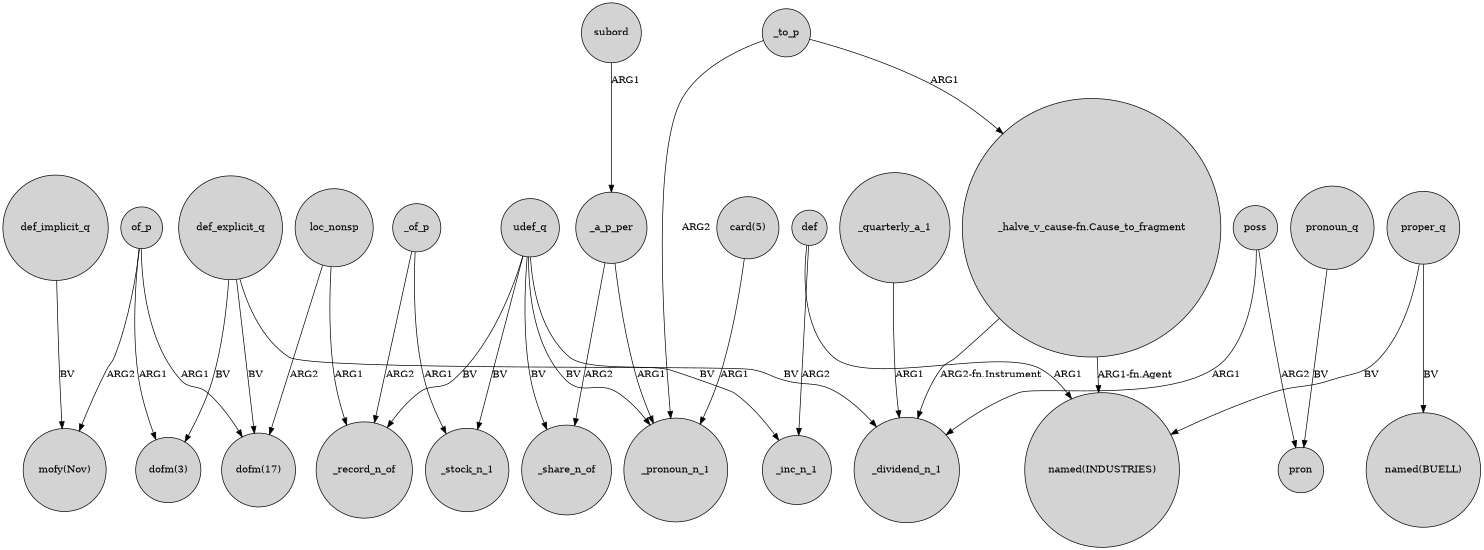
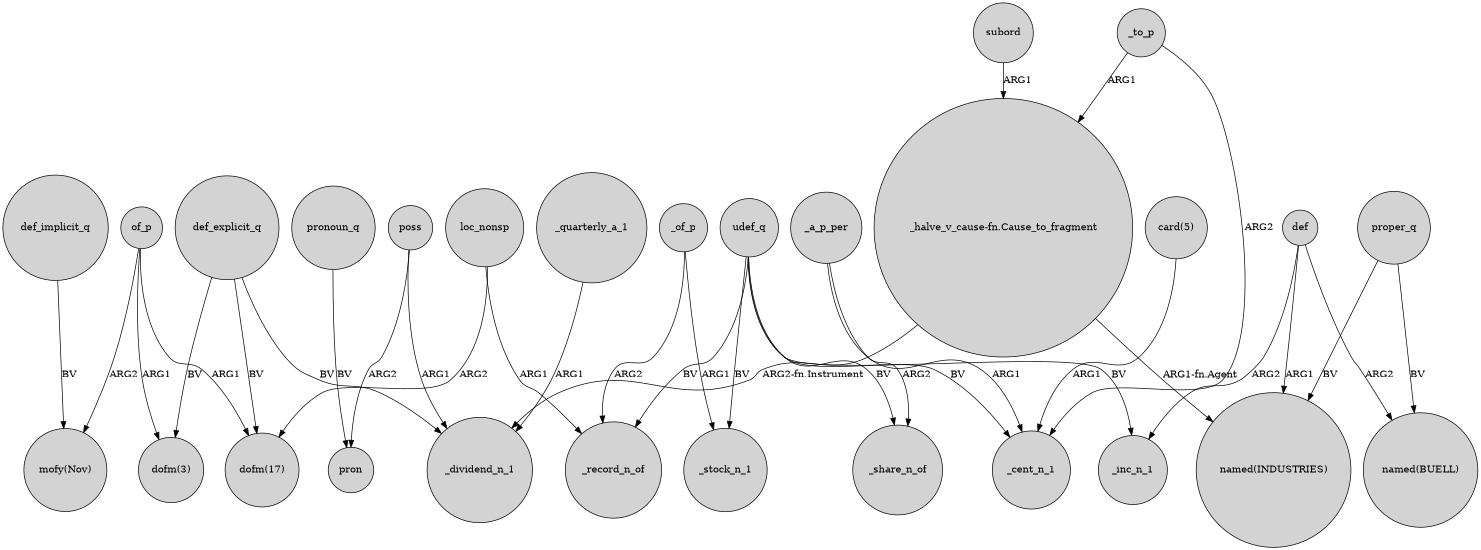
edge "subord" -> "_a_p_per": now "subord" -> "_halve_v_cause-fn.Cause_to_fragment"
edge "def" -> "named(BUELL)": added, label "ARG2"
node "_pronoun_n_1": label "_pronoun_n_1" -> "_cent_n_1"
